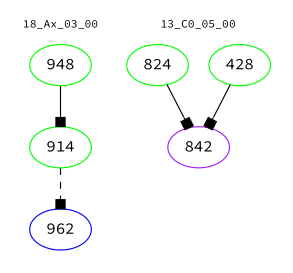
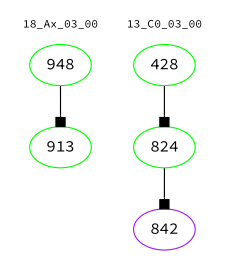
cluster "13_C0_05_00": label "13_C0_05_00" -> "13_C0_03_00"
edge "428" -> "842": now "428" -> "824"
node "914": label "914" -> "913"
node "962": removed
